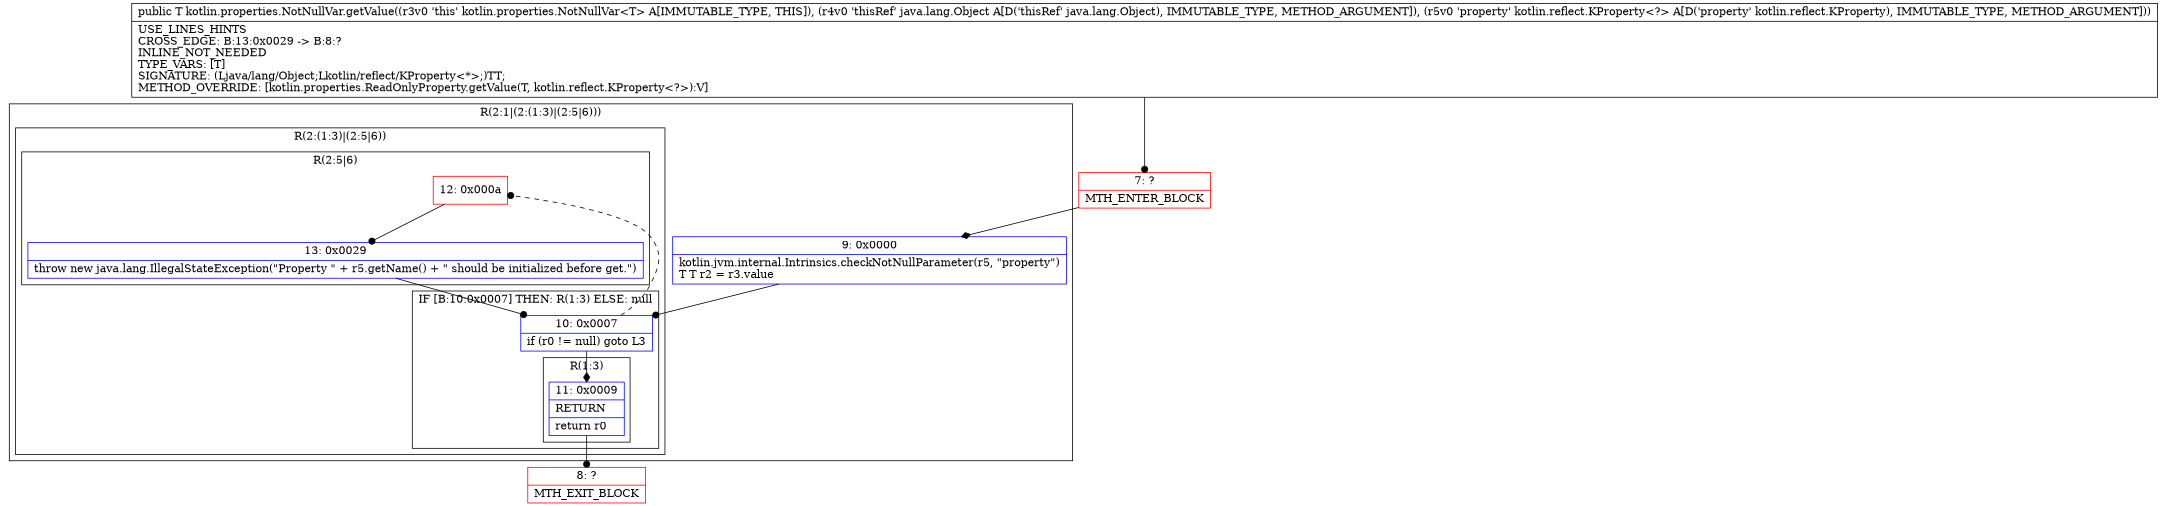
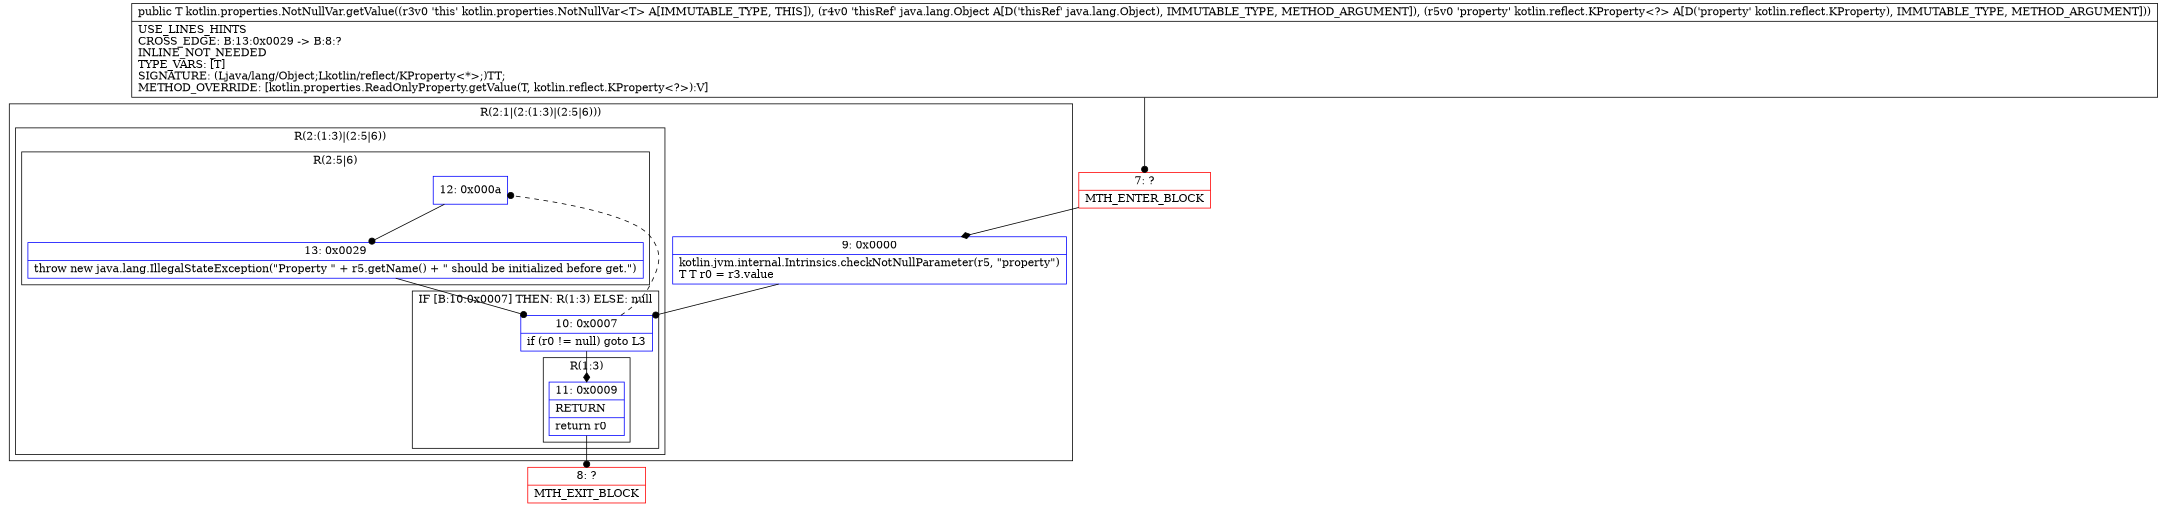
node "12: 0x000a": color red -> blue
node "9: 0x0000": text "T T r2 = r3.value" -> "T T r0 = r3.value"
